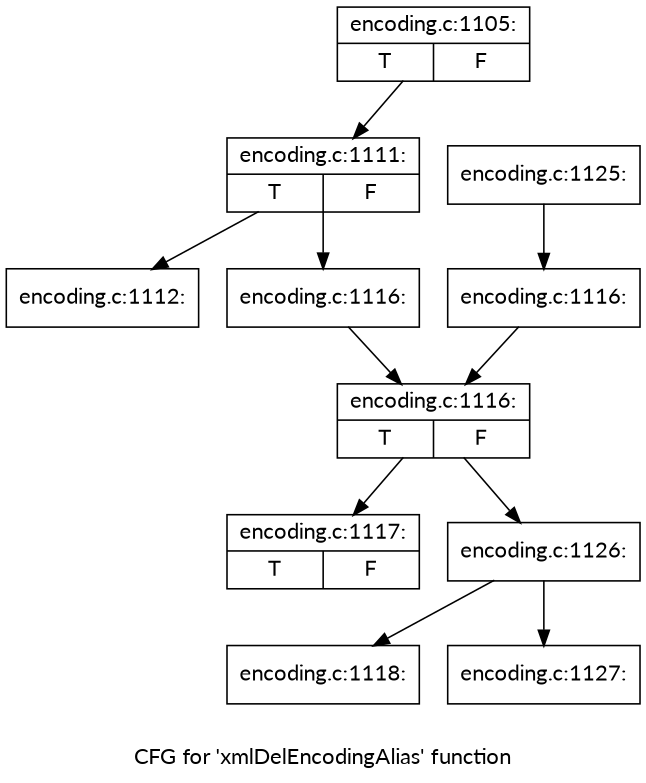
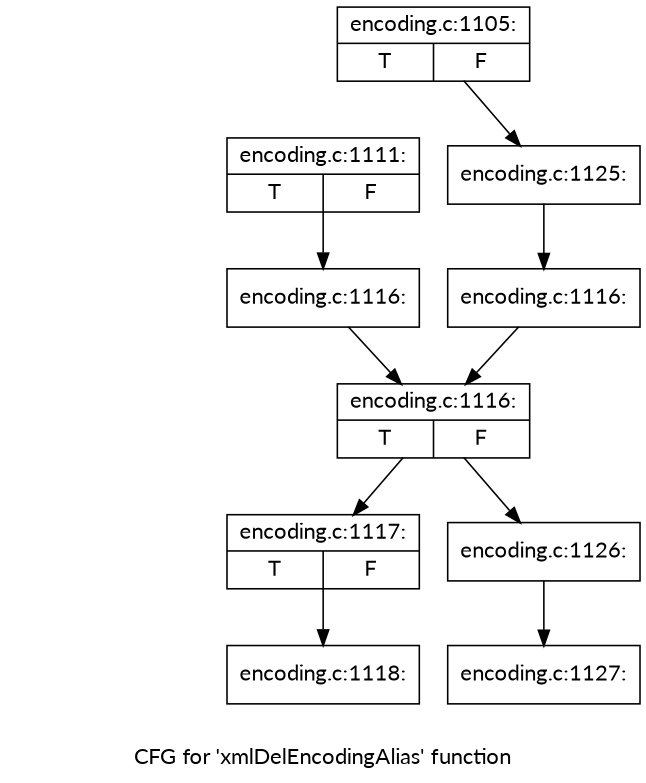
edge "encoding.c:1105:" -> "encoding.c:1111:": now "encoding.c:1105:" -> "encoding.c:1125:"
node "encoding.c:1112:": removed
edge "encoding.c:1126:" -> "encoding.c:1118:": now "encoding.c:1117:" -> "encoding.c:1118:"
